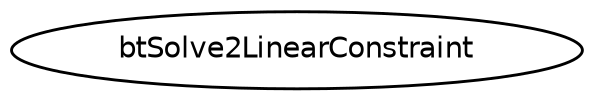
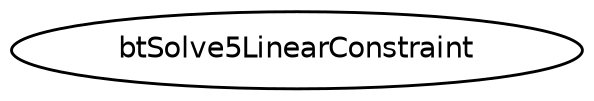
node "btSolve2LinearConstraint": label "btSolve2LinearConstraint" -> "btSolve5LinearConstraint"
